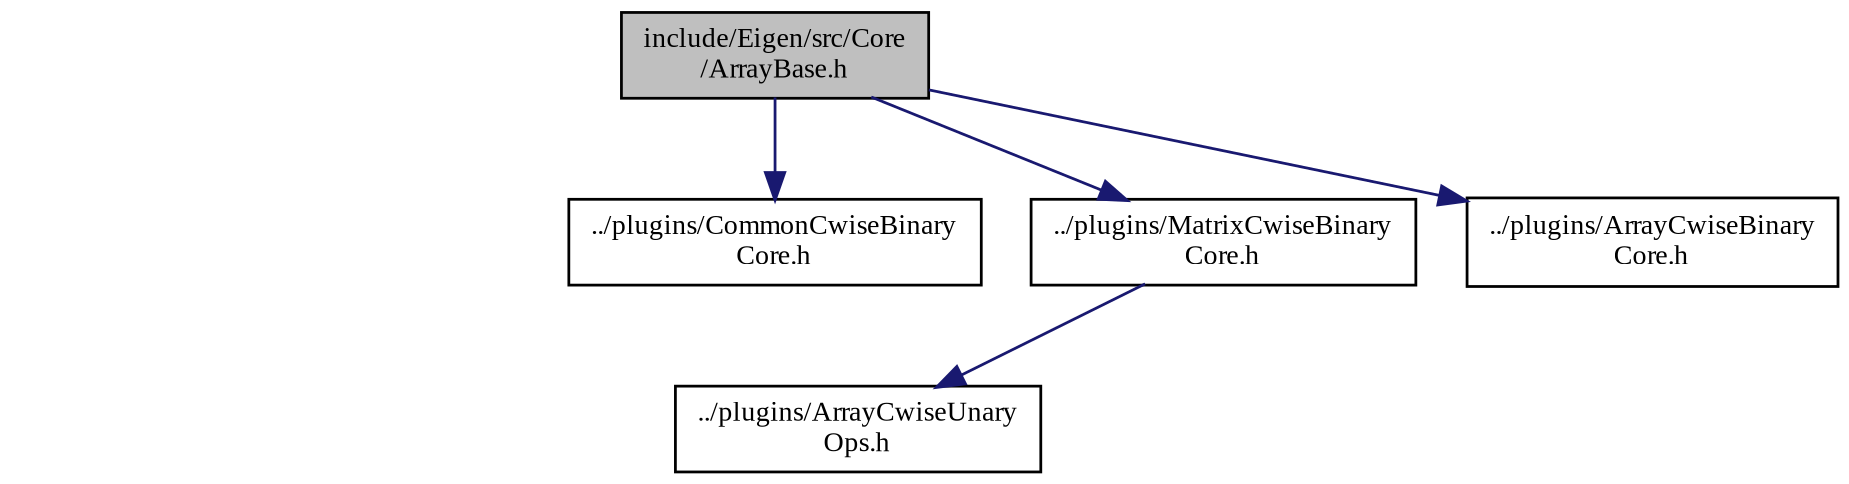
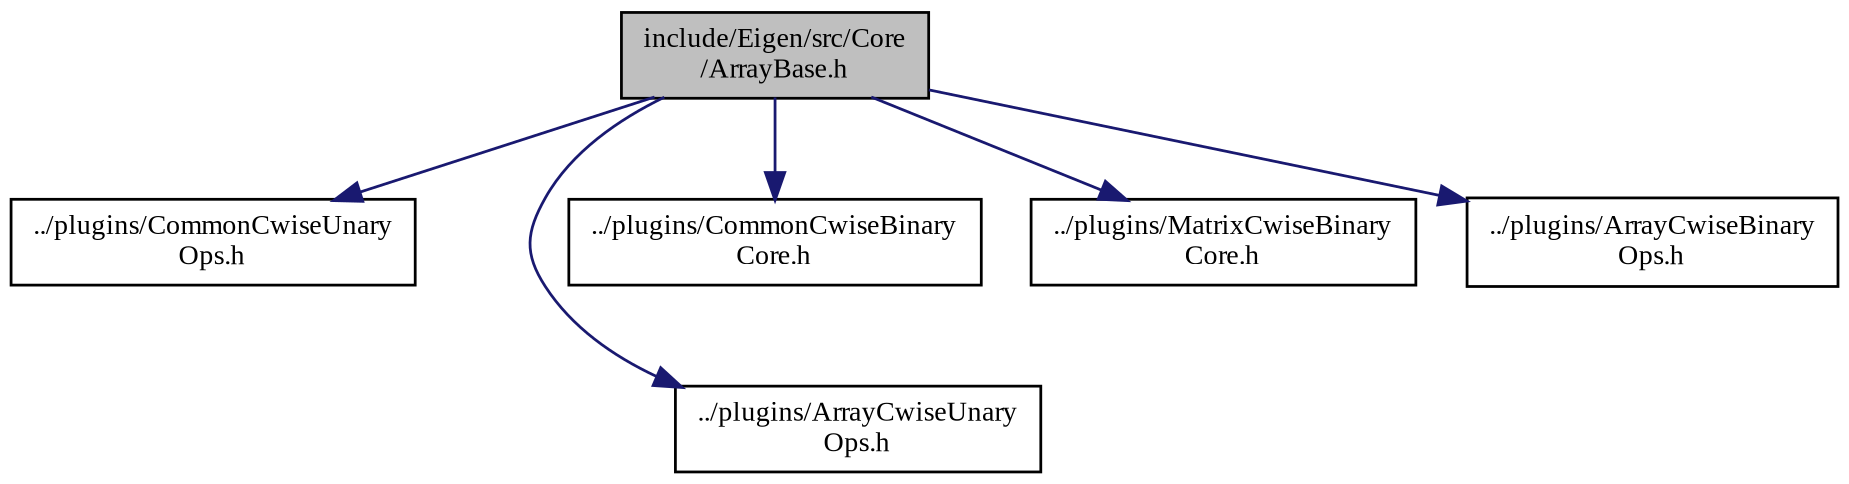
node "../plugins/CommonCwiseUnary Ops.h": added
node "../plugins/ArrayCwiseBinary Core.h": label "../plugins/ArrayCwiseBinary Core.h" -> "../plugins/ArrayCwiseBinary Ops.h"
edge "../plugins/MatrixCwiseBinary Core.h" -> "../plugins/ArrayCwiseUnary Ops.h": now "include/Eigen/src/Core /ArrayBase.h" -> "../plugins/ArrayCwiseUnary Ops.h"
